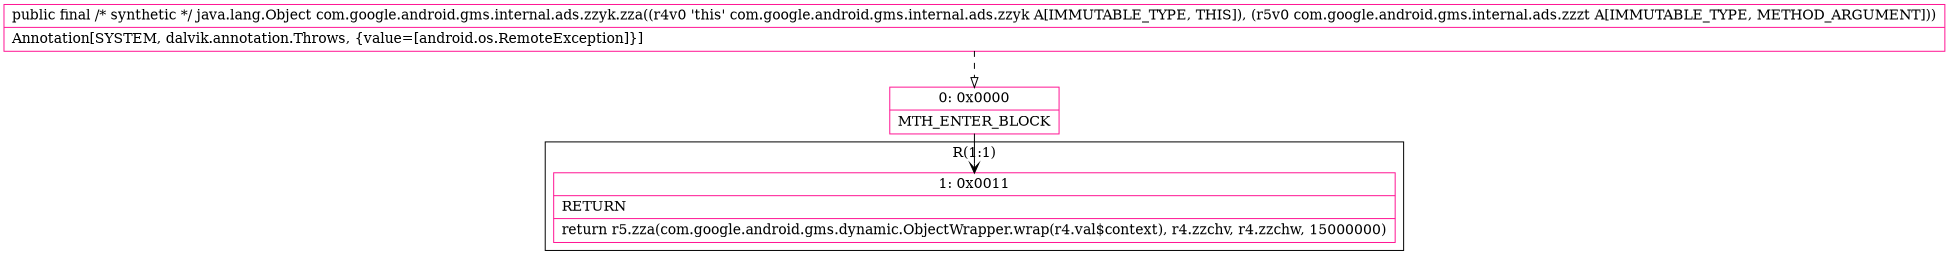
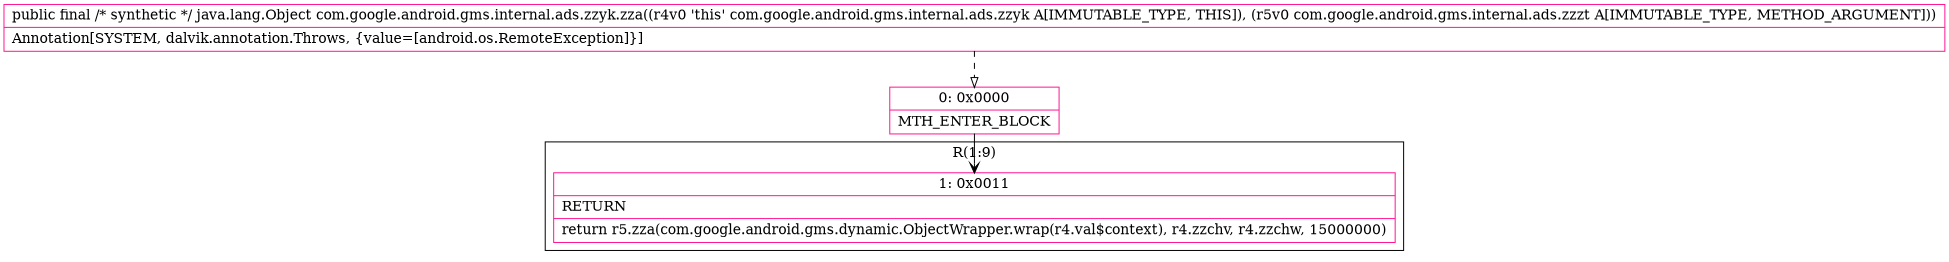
cluster "R(1:1)": label "R(1:1)" -> "R(1:9)"
